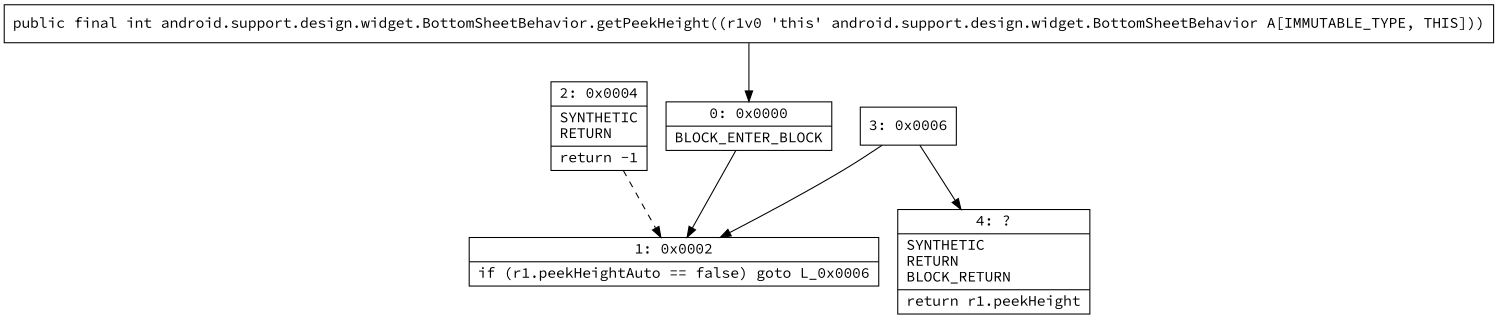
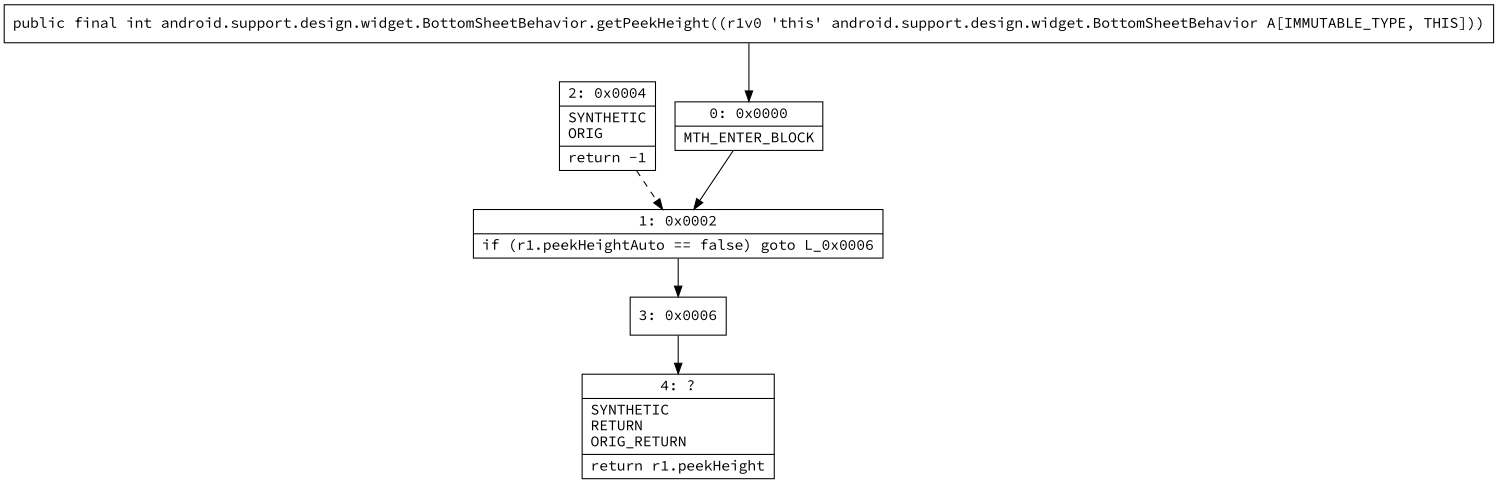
node "2: 0x0004": text "RETURN" -> "ORIG"
node "0: 0x0000": text "BLOCK_ENTER_BLOCK" -> "MTH_ENTER_BLOCK"
edge "3: 0x0006" -> "1: 0x0002": reversed
node "4: ?": text "BLOCK_RETURN" -> "ORIG_RETURN"
